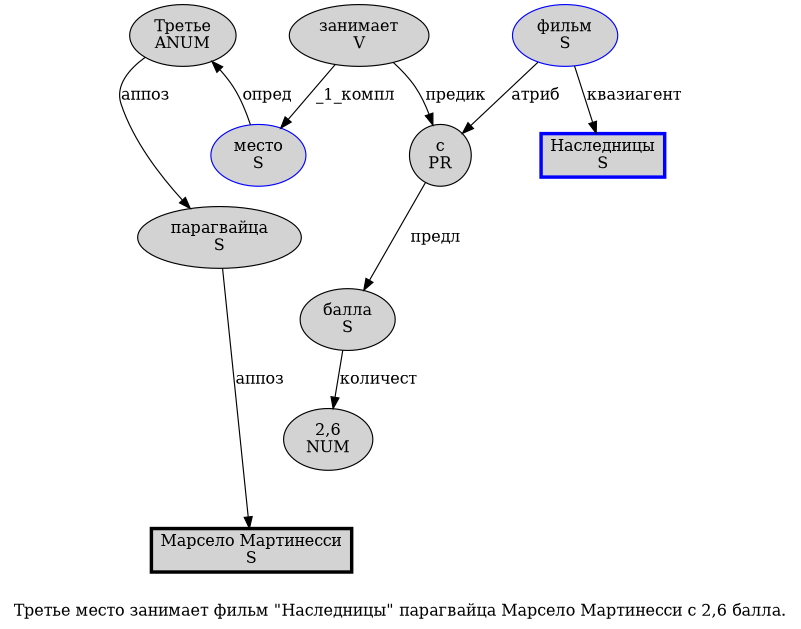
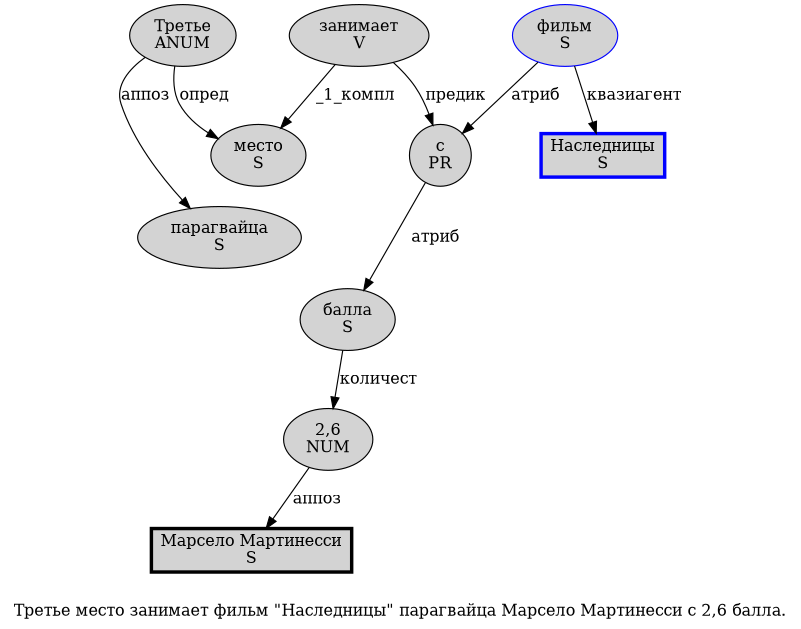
edge "место S" -> "Третье ANUM": reversed
node "место S": color blue -> black
edge "с PR" -> "балла S": label "предл" -> "атриб"
edge "парагвайца S" -> "Марсело Мартинесси S": now "2,6 NUM" -> "Марсело Мартинесси S"
